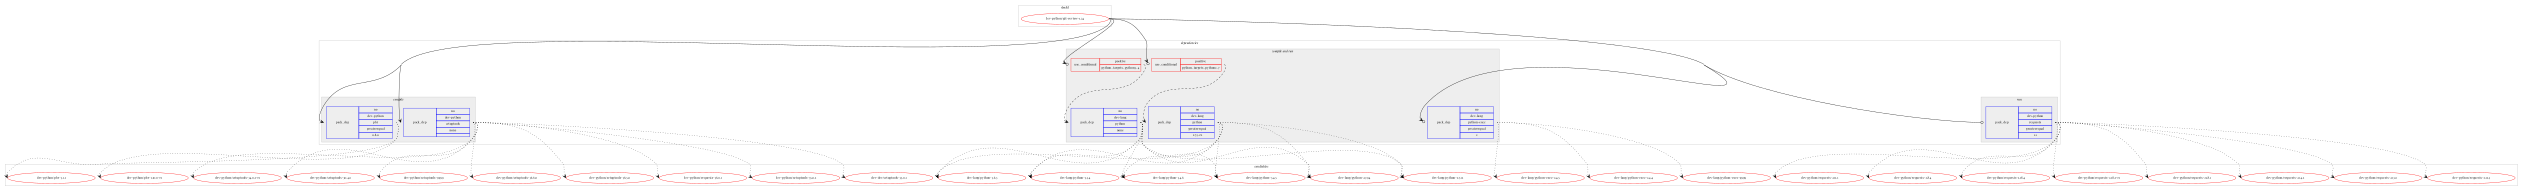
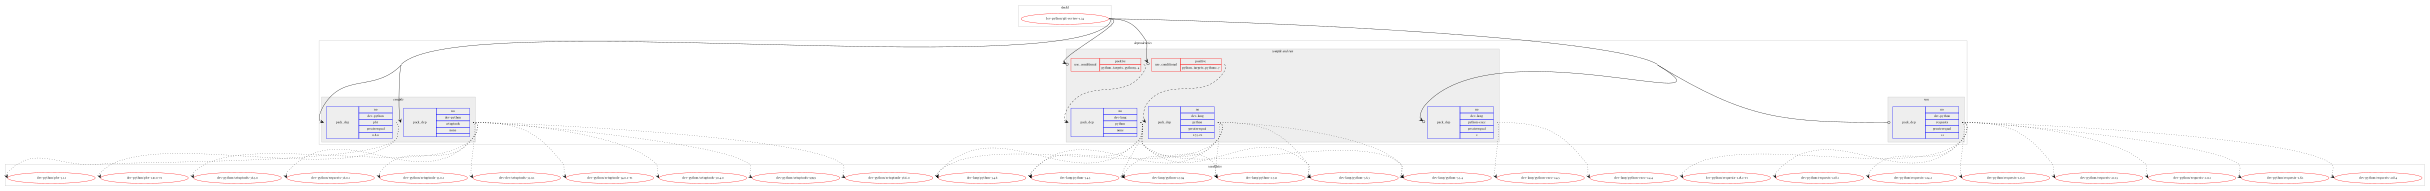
node "dev-lang/python-exec-9999": removed
node "dev-python/requests-2.8.4": label "dev-python/requests-2.8.4" -> "dev-python/requests-2.8.1"
